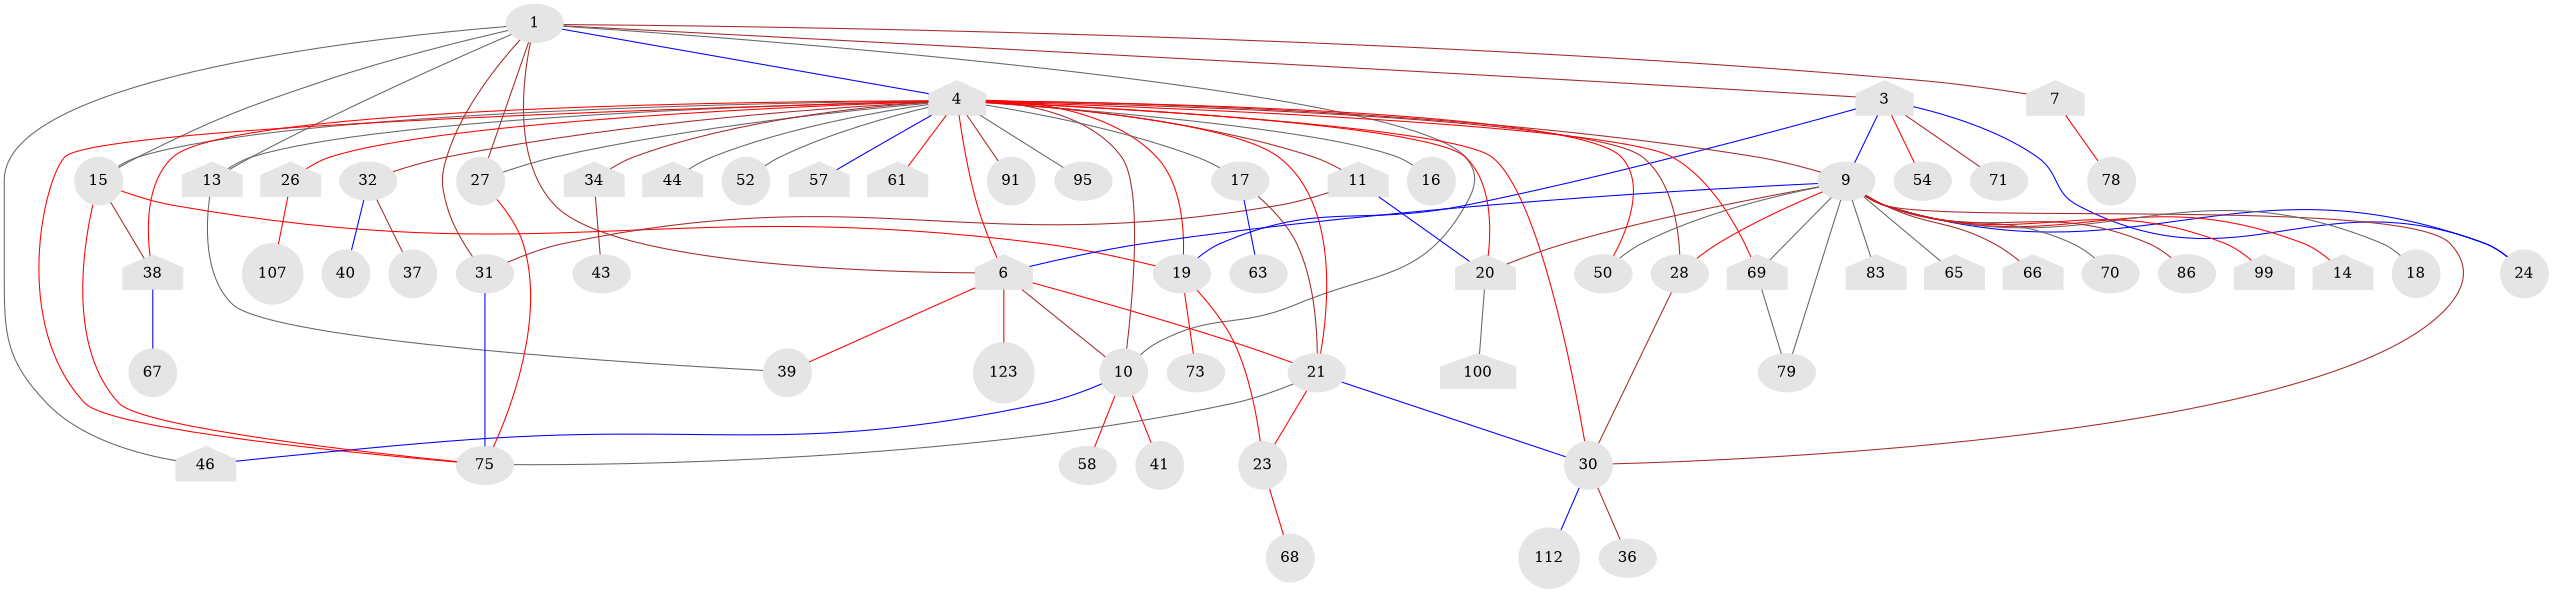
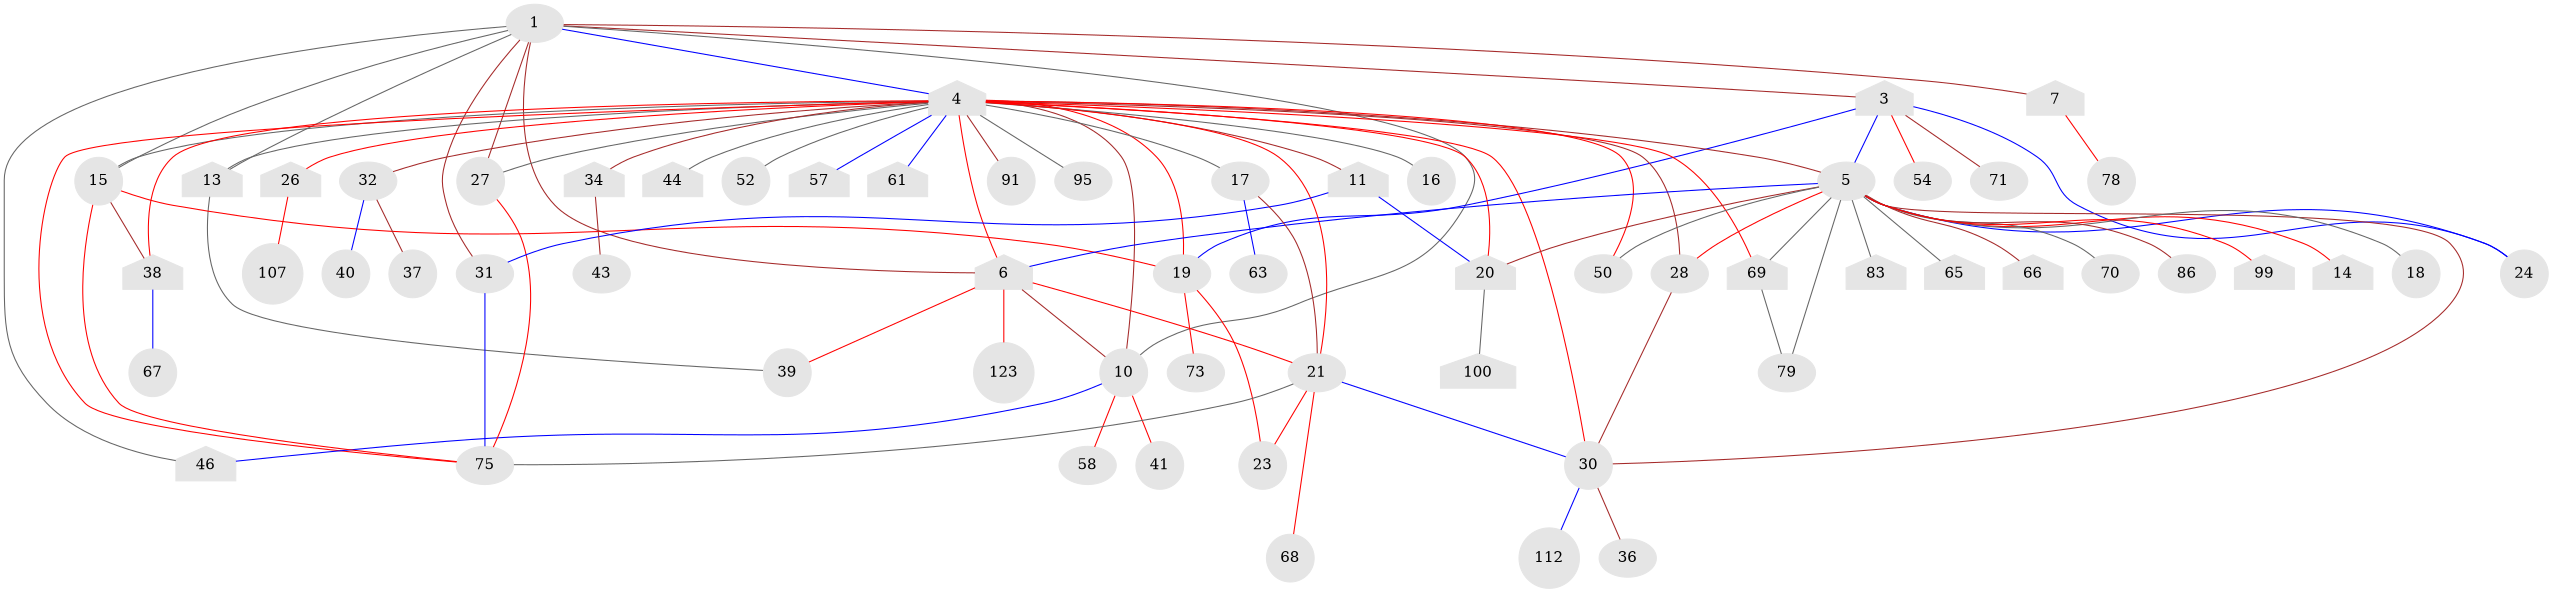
edge "4" -- "61": color red -> blue
node "9": label "9" -> "5"
edge "11" -- "31": color brown -> blue
edge "23" -- "68": now "21" -- "68"
